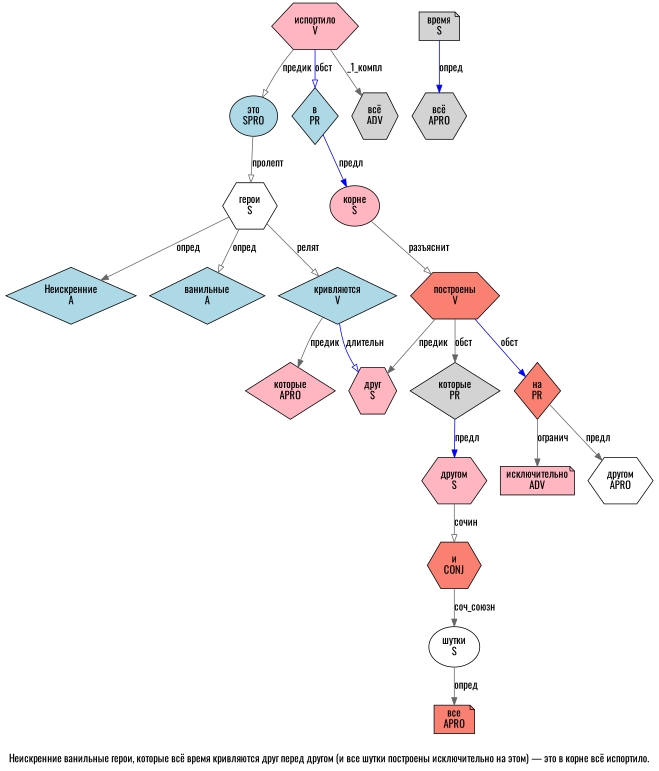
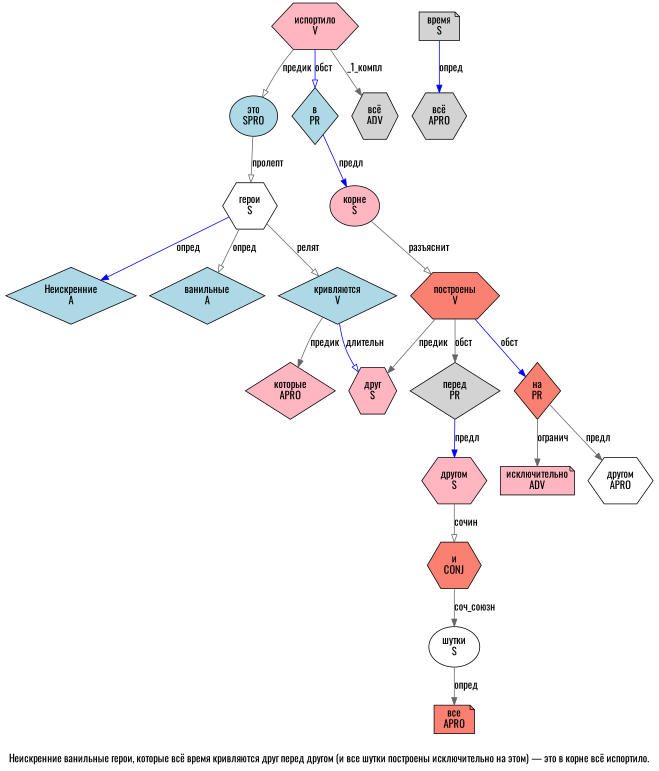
edge "герои S" -> "Неискренние A": color gray40 -> blue
node "которые PR": label "которые PR" -> "перед PR"
